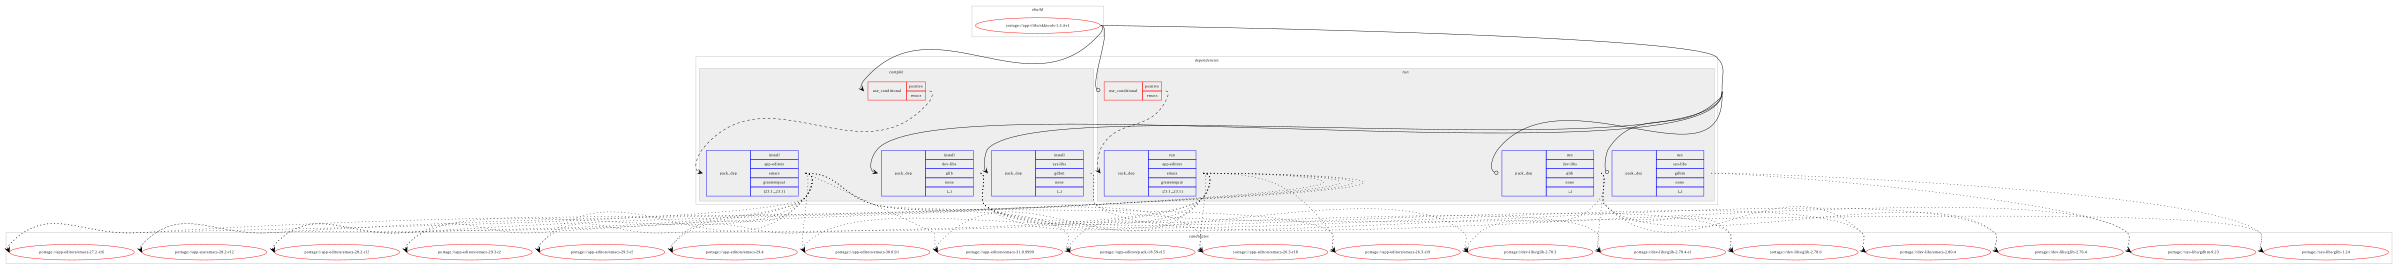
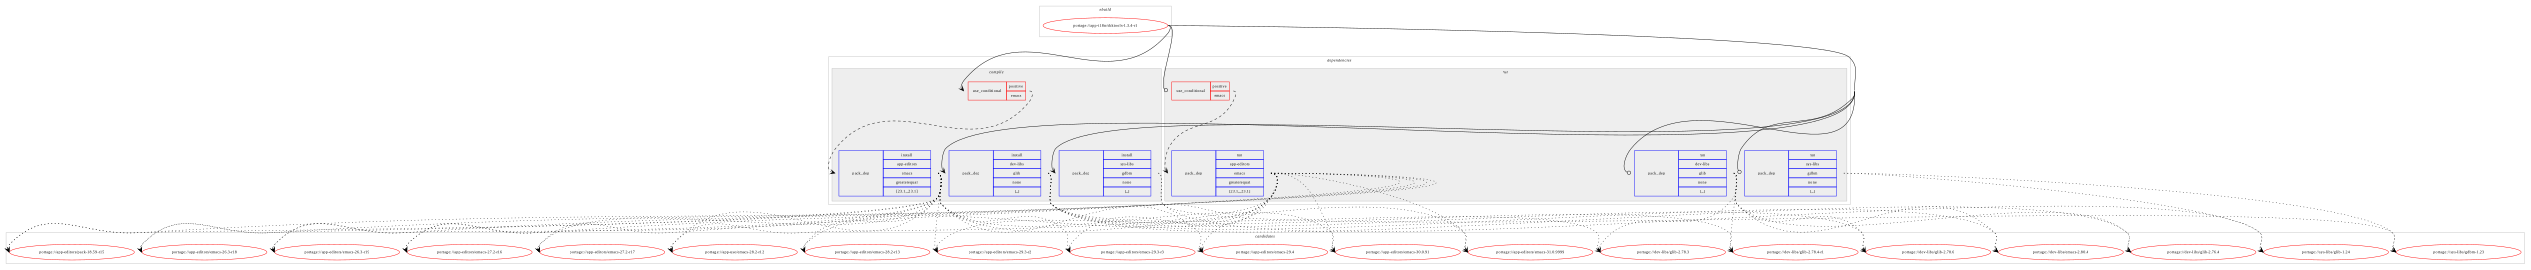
node "portage://app-editors/emacs-27.2-r17": added
node "portage://sys-libs/gdbm-9.23": label "portage://sys-libs/gdbm-9.23" -> "portage://sys-libs/gdbm-1.23"
